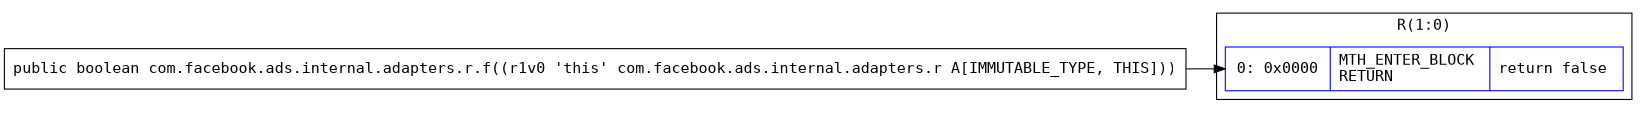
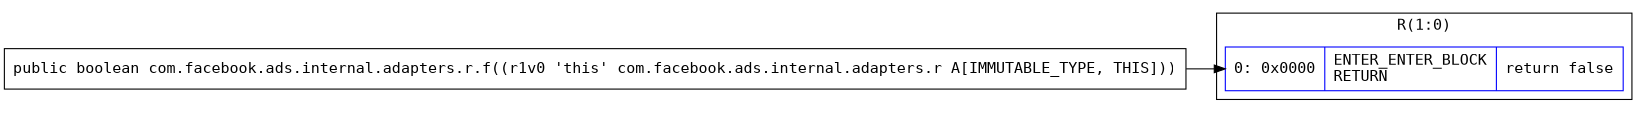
node "0: 0x0000": text "MTH_ENTER_BLOCK" -> "ENTER_ENTER_BLOCK"
